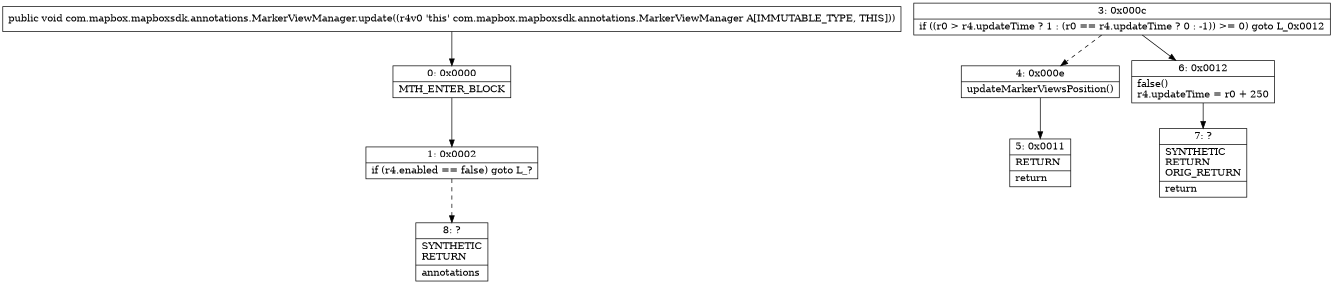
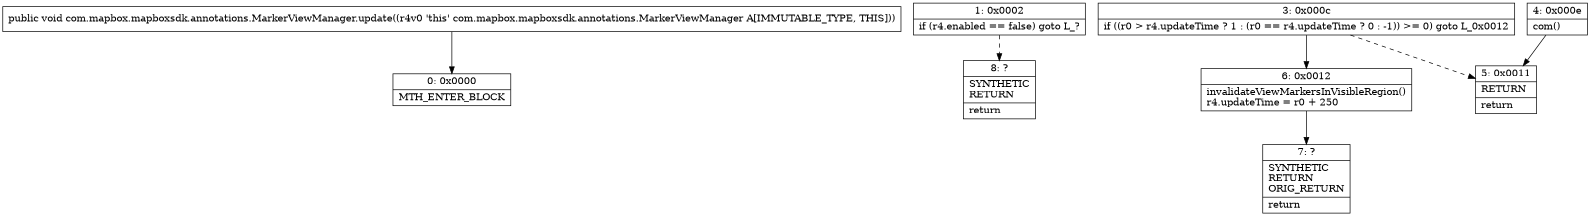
edge "3: 0x000c" -> "4: 0x000e": now "3: 0x000c" -> "5: 0x0011"
node "6: 0x0012": text "false()" -> "invalidateViewMarkersInVisibleRegion()"
node "4: 0x000e": text "updateMarkerViewsPosition()" -> "com()"
edge "0: 0x0000" -> "1: 0x0002": removed
node "8: ?": text "annotations" -> "return"
